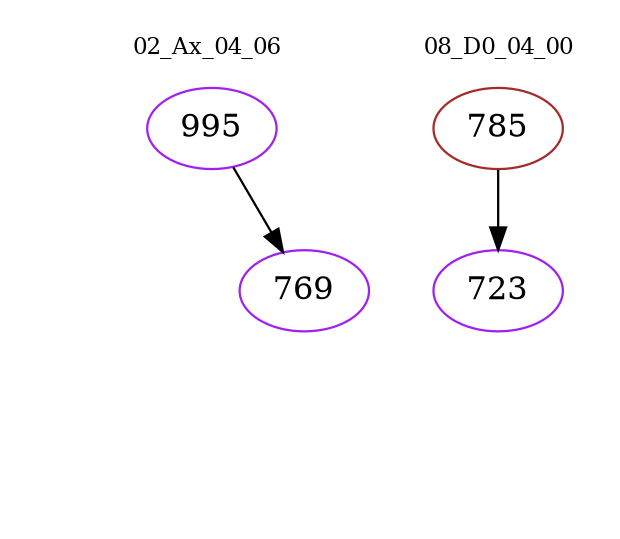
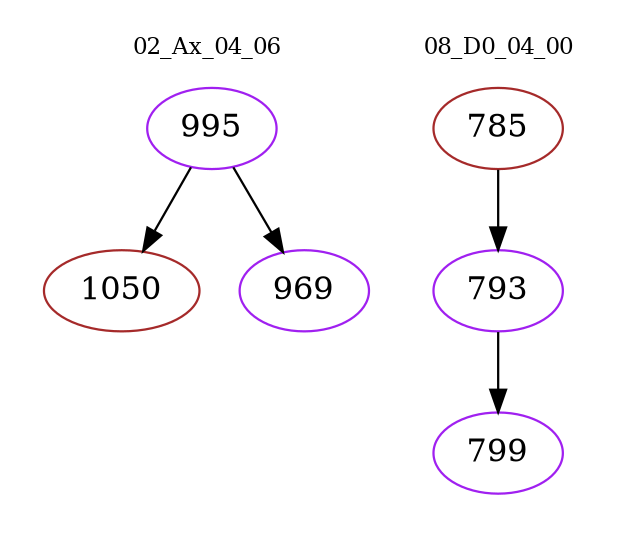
node "1050": added
node "769": label "769" -> "969"
node "723": label "723" -> "793"
node "799": added
